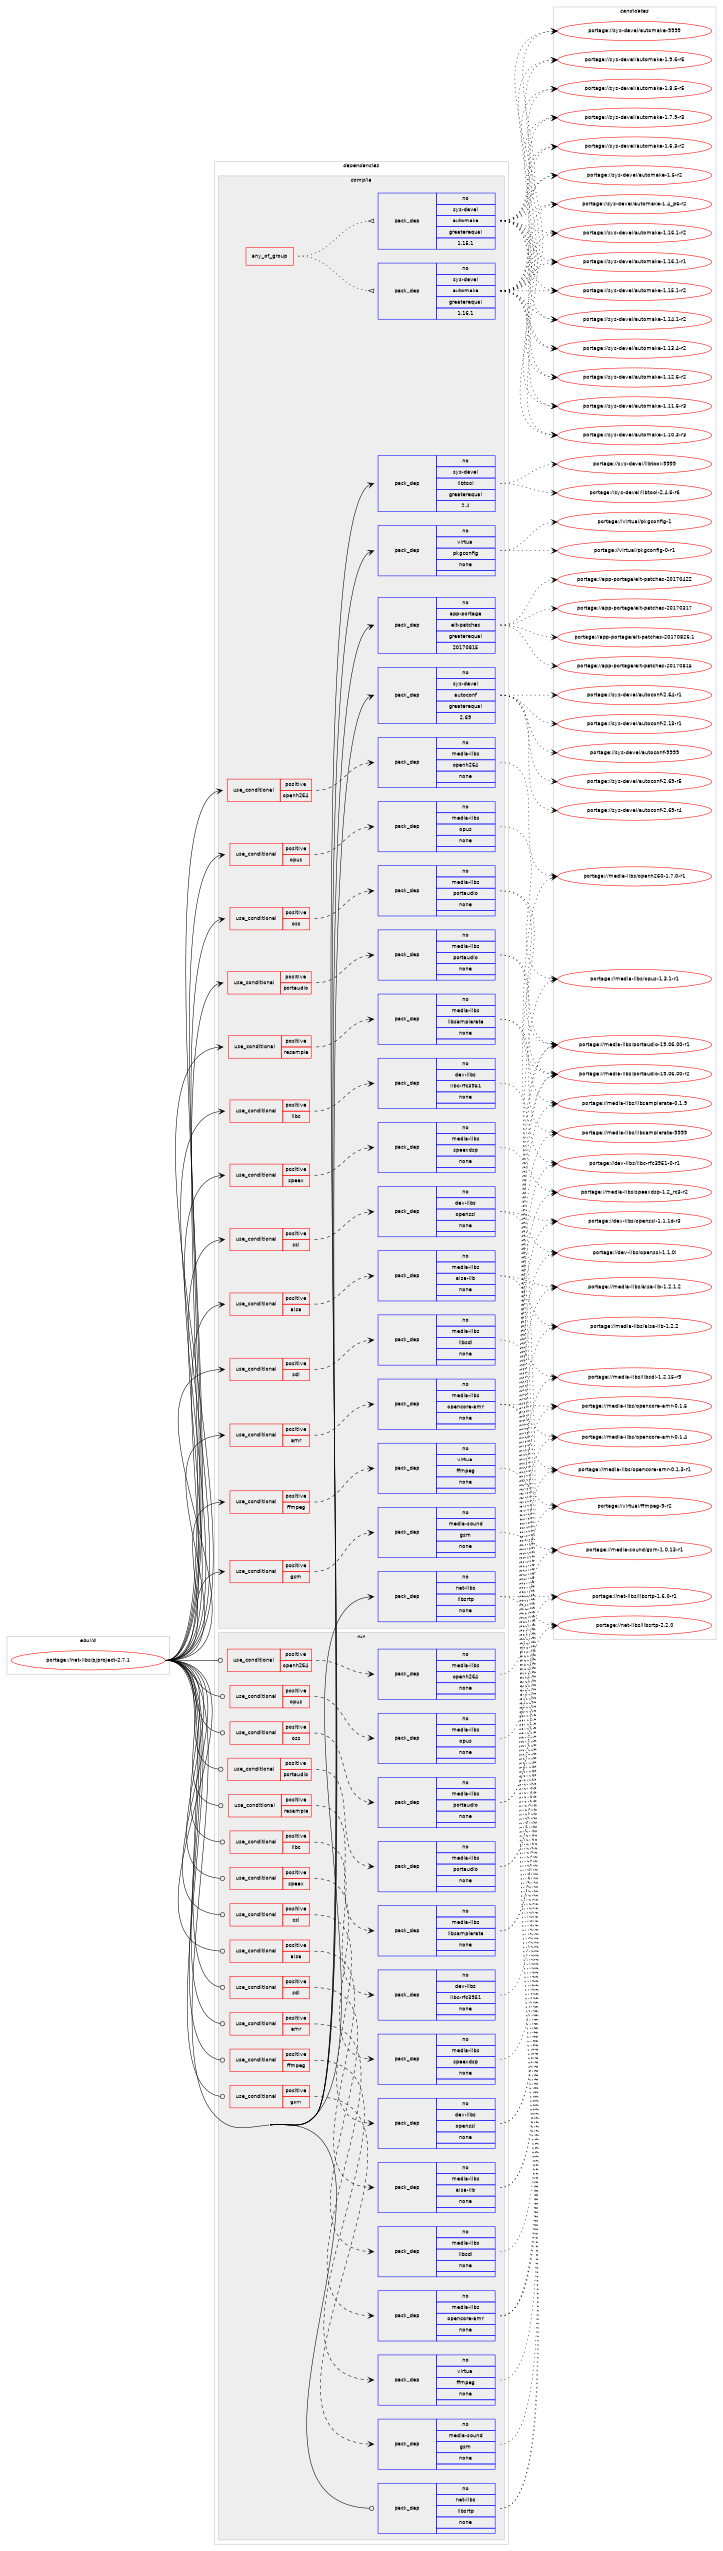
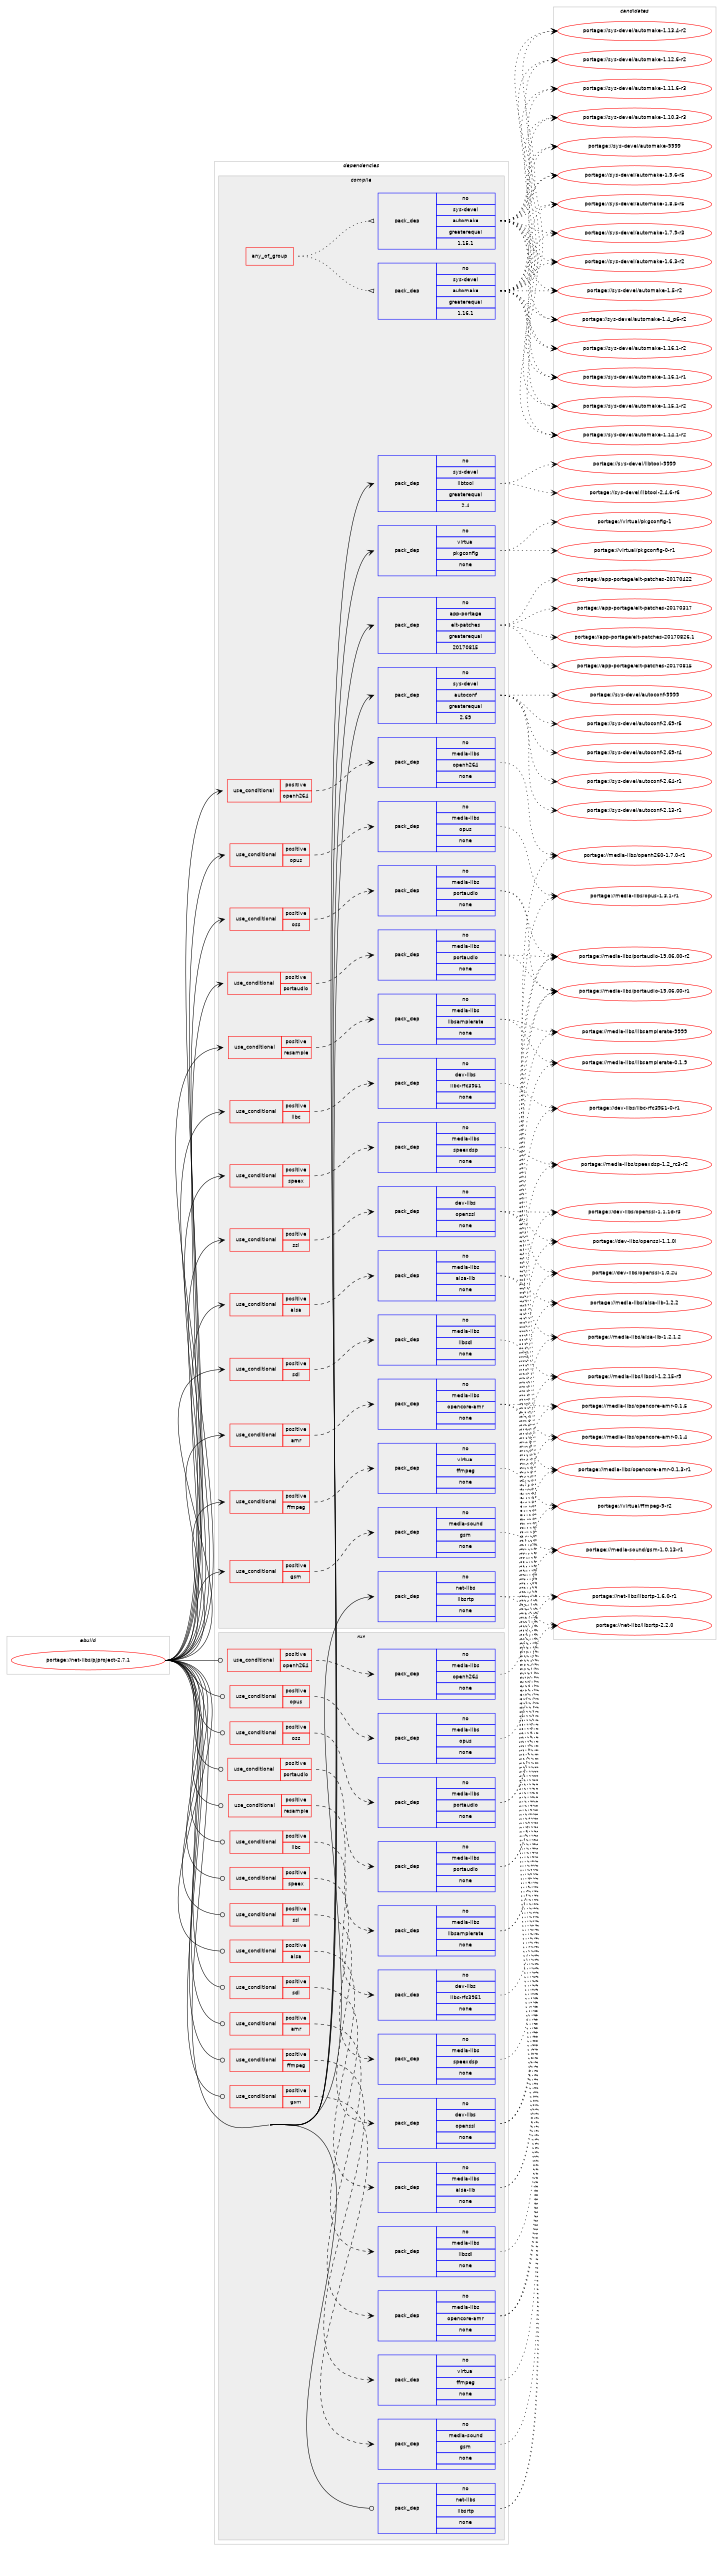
node "portage://dev-libs/openssl-1.0.2u": added
